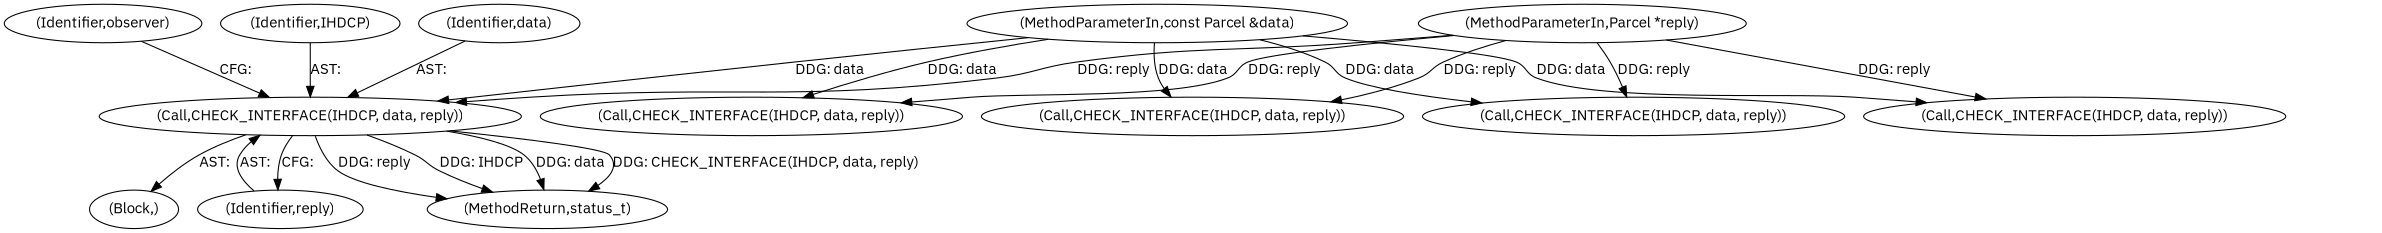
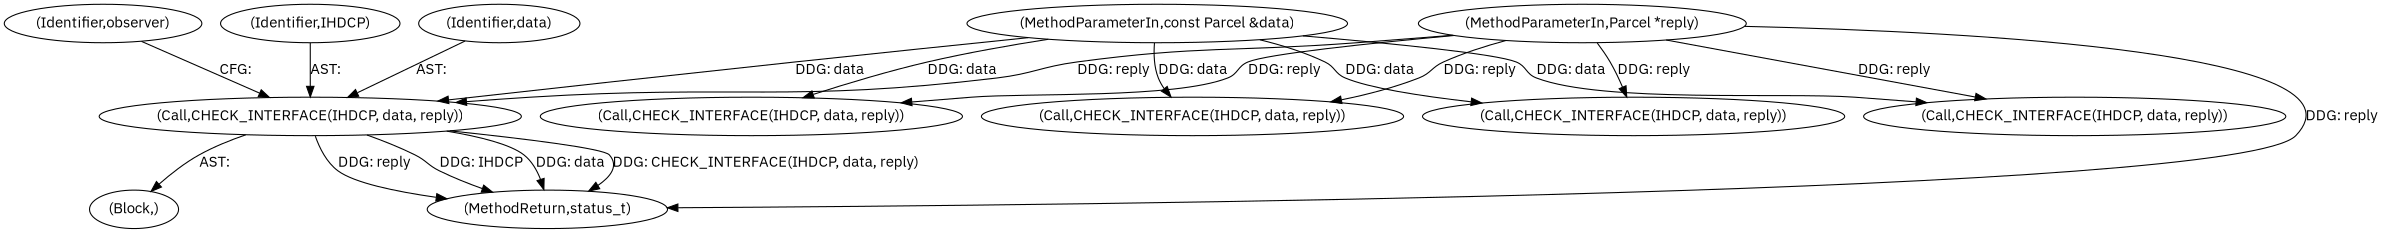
edge "(MethodParameterIn,Parcel *reply)" -> "(MethodReturn,status_t)": added, label "DDG: reply"
node "(Identifier,reply)": removed
